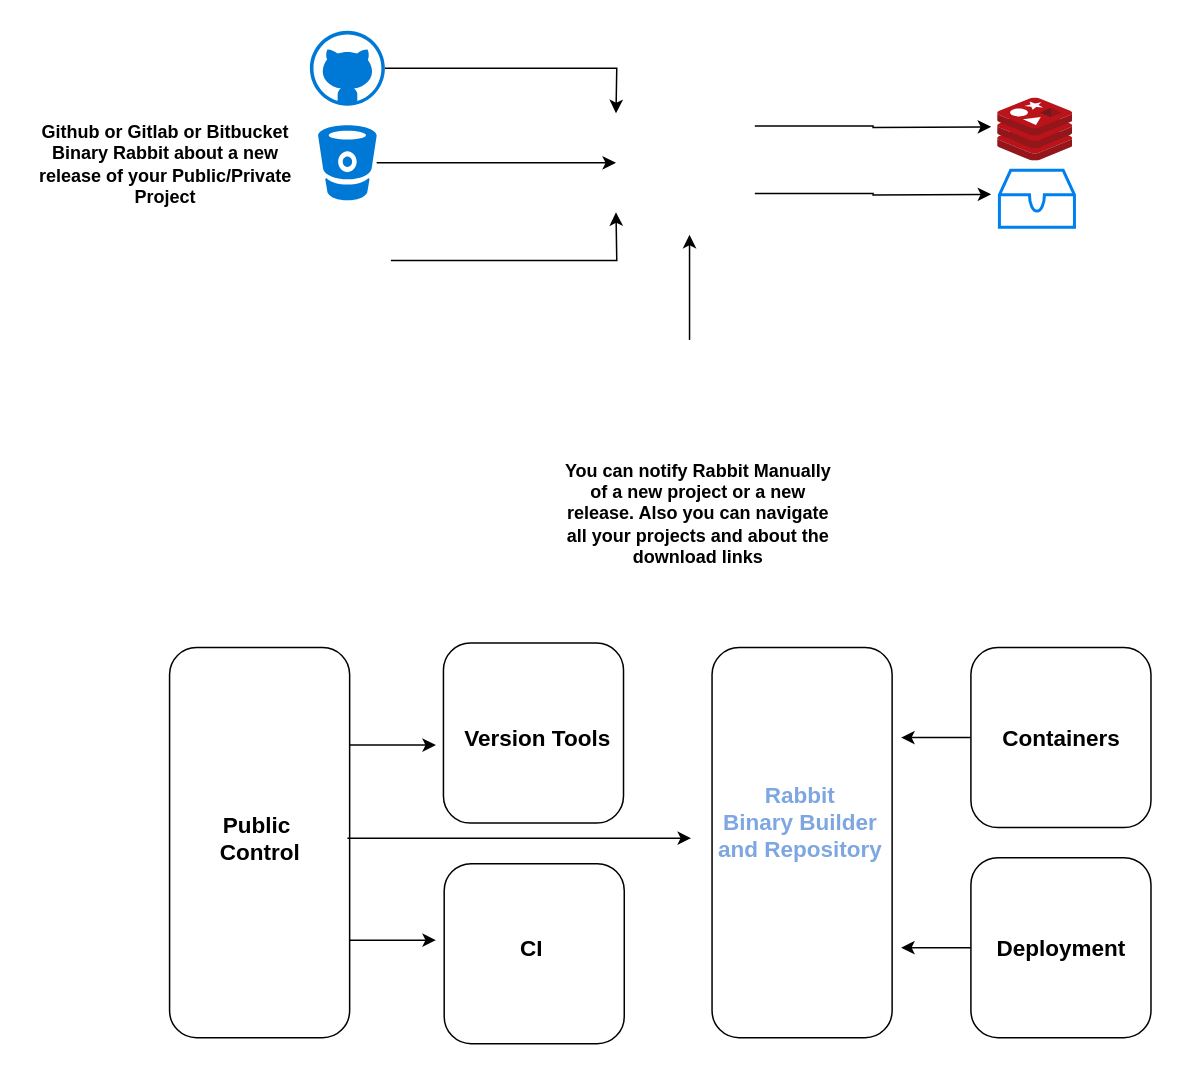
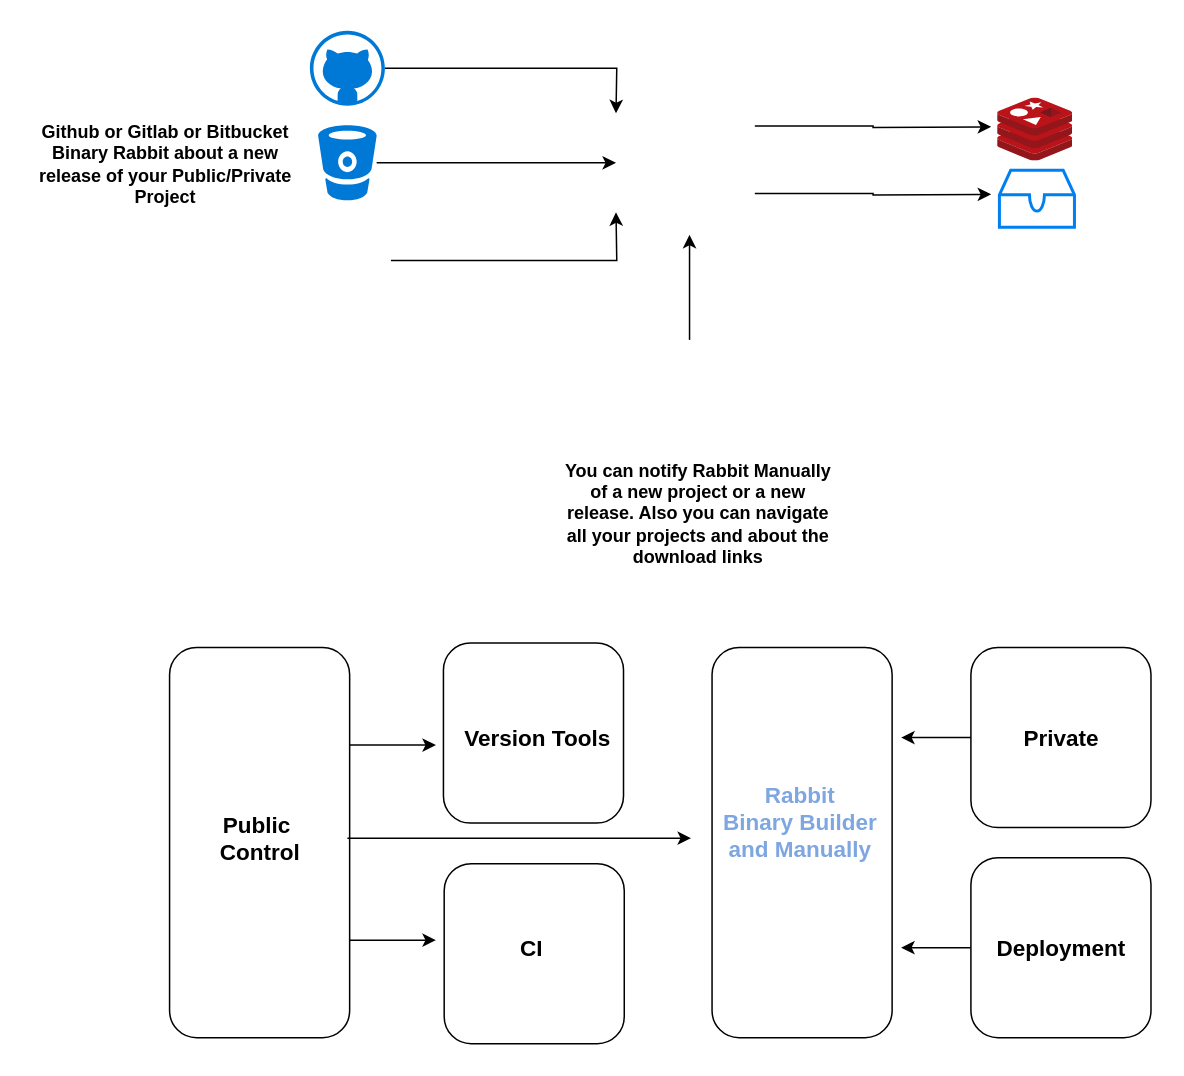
node "Containers": label "Containers" -> "Private"
node "Rabbit Binary Builder and Repository": label "Rabbit Binary Builder and Repository" -> "Rabbit Binary Builder and Manually"
